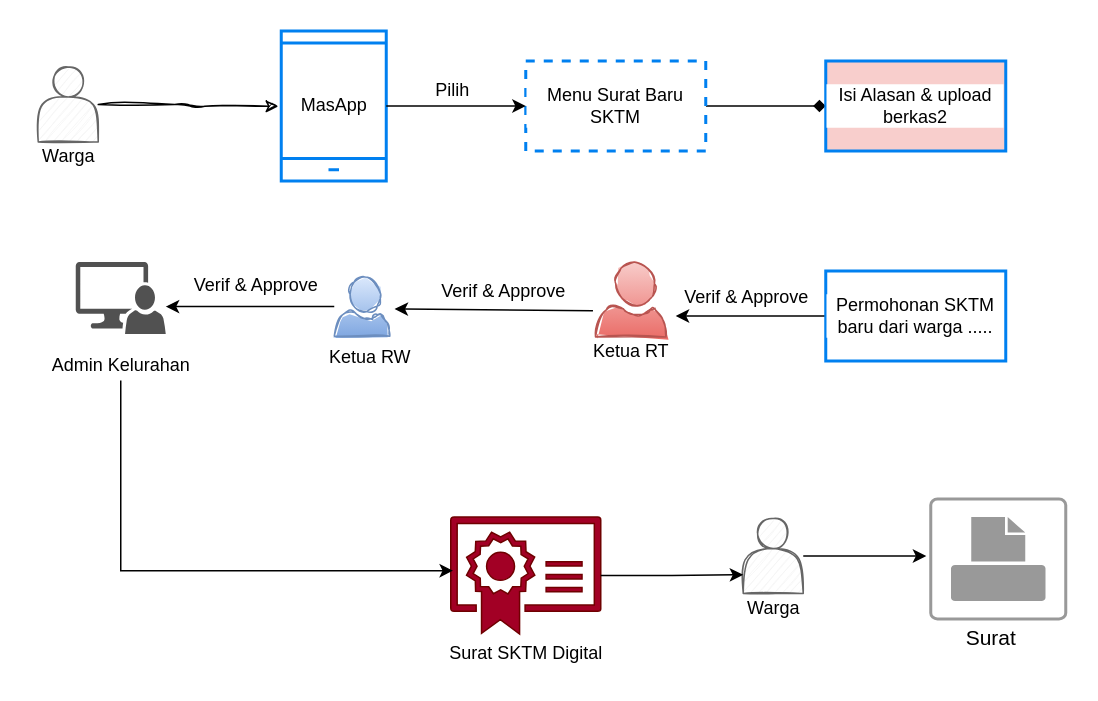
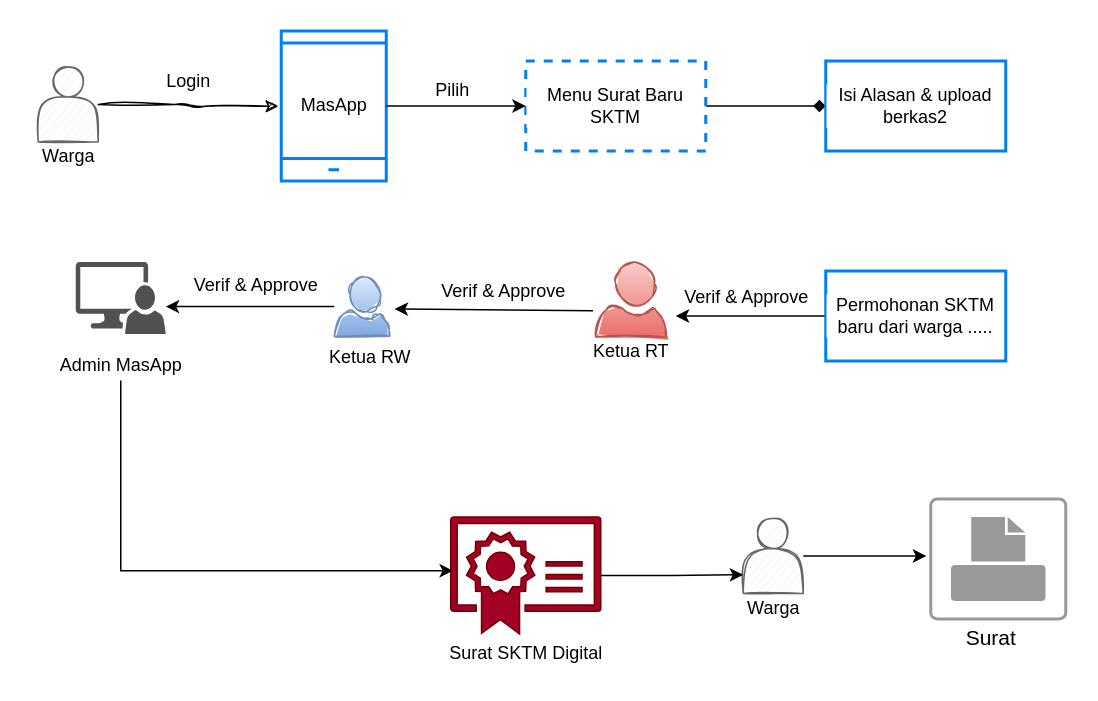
node "Login": added
node "Isi Alasan & upload berkas2": fillcolor #f8cecc -> #ffffff
node "Admin Kelurahan": label "Admin Kelurahan" -> "Admin MasApp"
